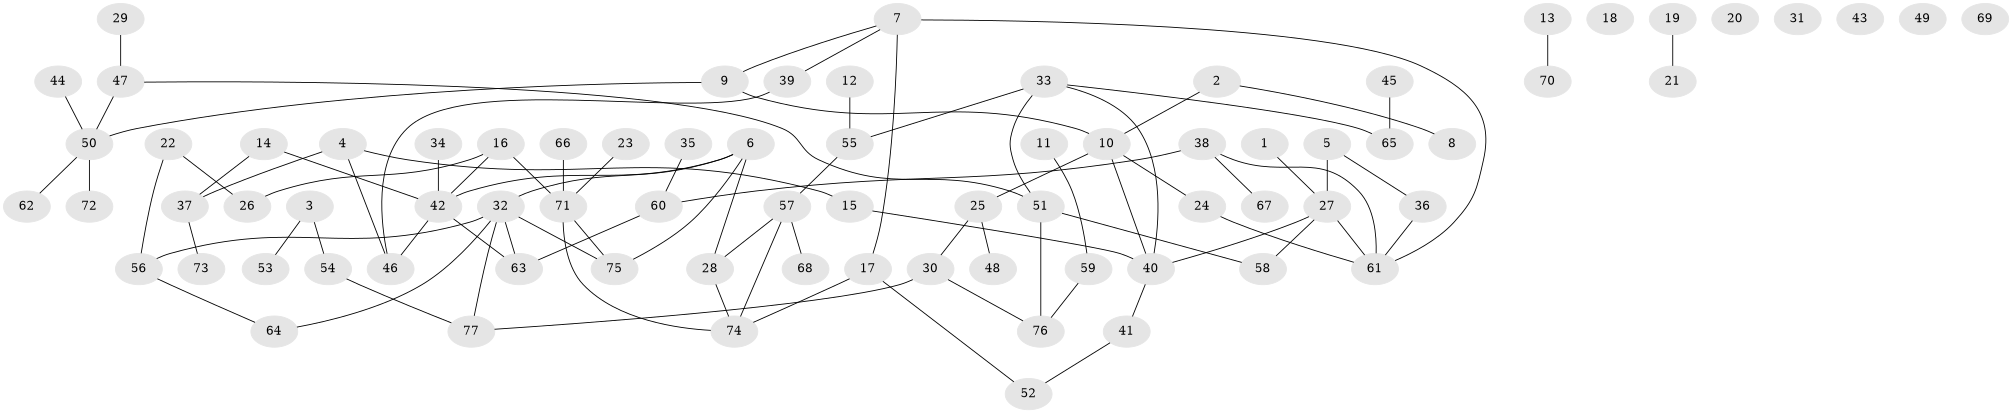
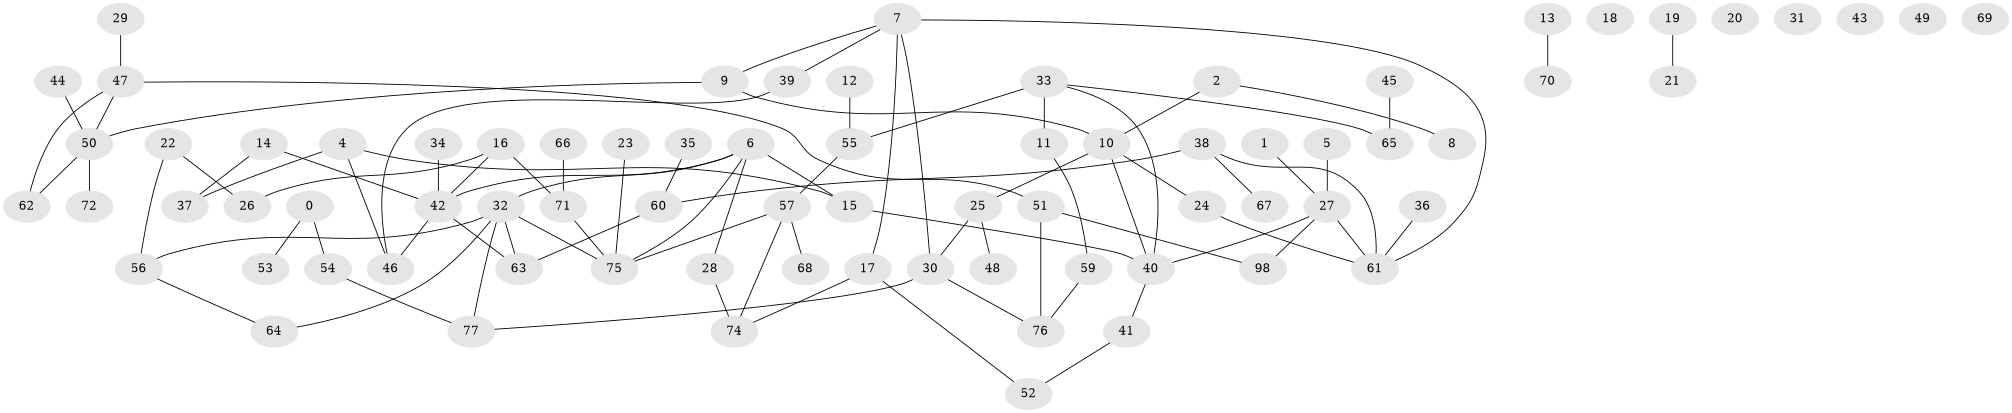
edge "47" -- "62": added
edge "33" -- "51": now "33" -- "11"
edge "7" -- "30": added
edge "6" -- "15": added
edge "5" -- "36": removed
edge "23" -- "71": now "23" -- "75"
node "3": label "3" -> "0"
edge "57" -- "28": now "57" -- "75"
node "73": removed
node "58": label "58" -> "98"
edge "71" -- "74": removed
